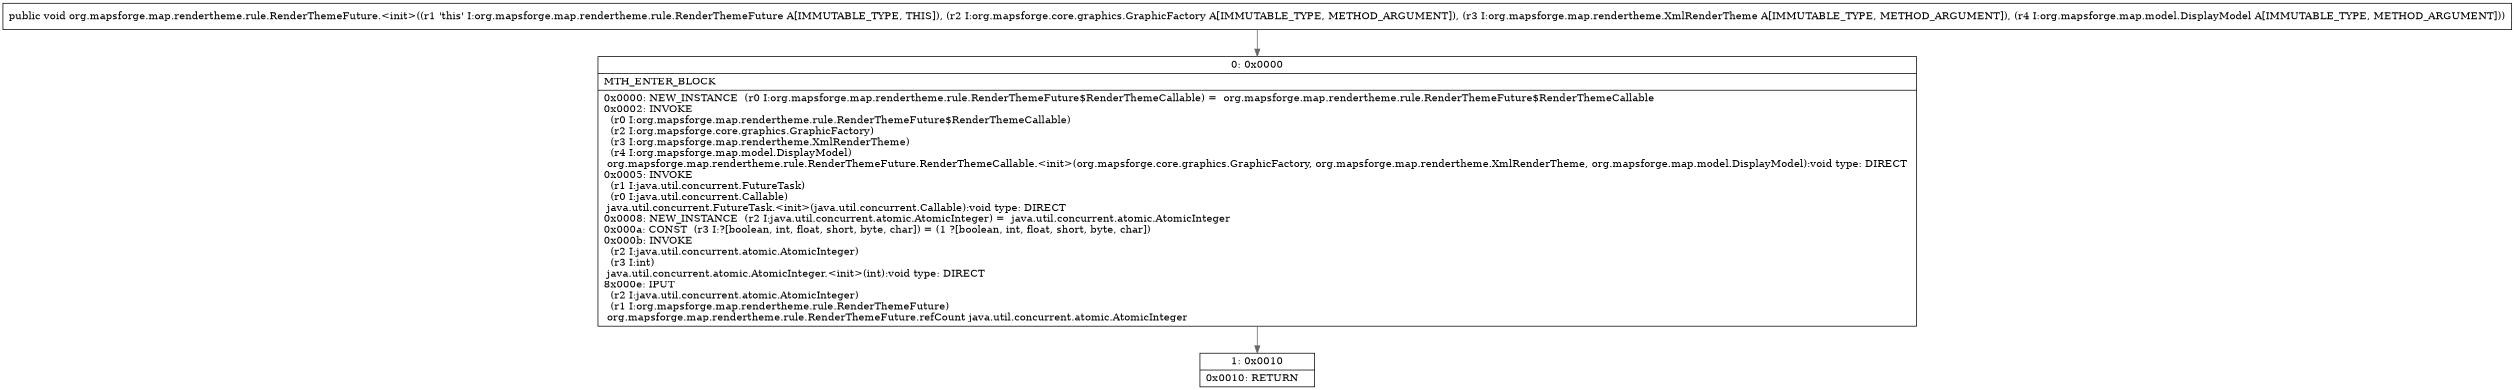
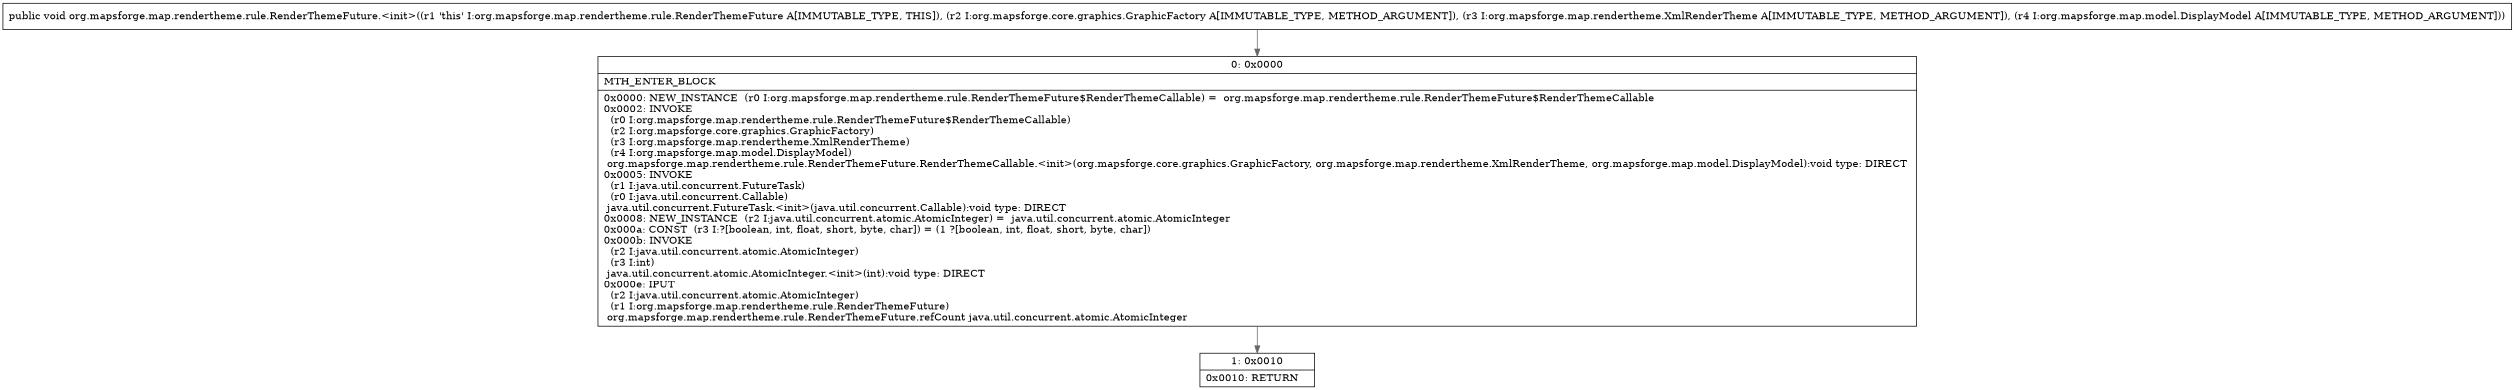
node "0: 0x0000": text "8x000e: IPUT" -> "0x000e: IPUT"
